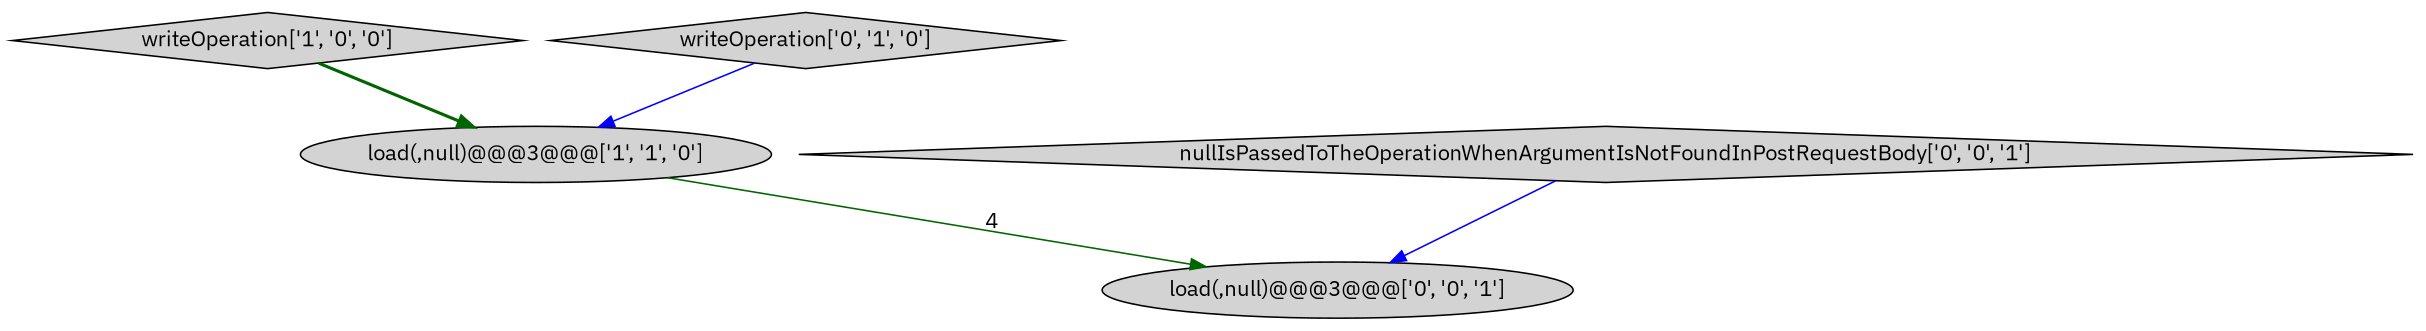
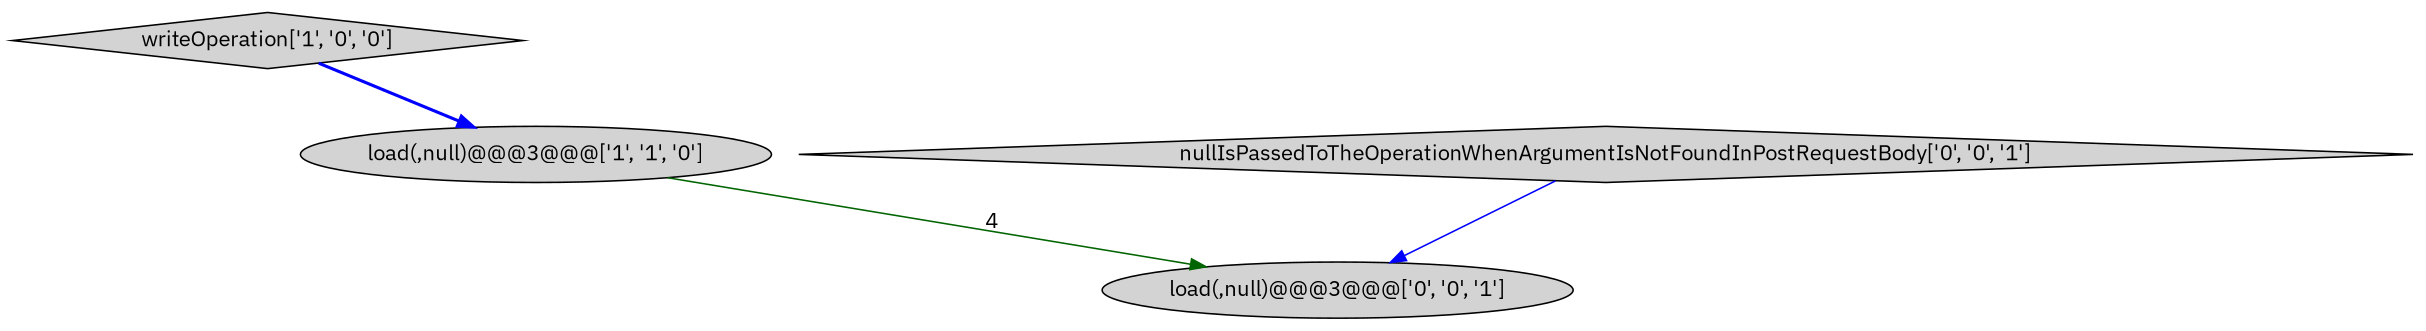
node "writeOperation['0', '1', '0']": removed
edge "writeOperation['1', '0', '0']" -> "load(,null)@@@3@@@['1', '1', '0']": color darkgreen -> blue
